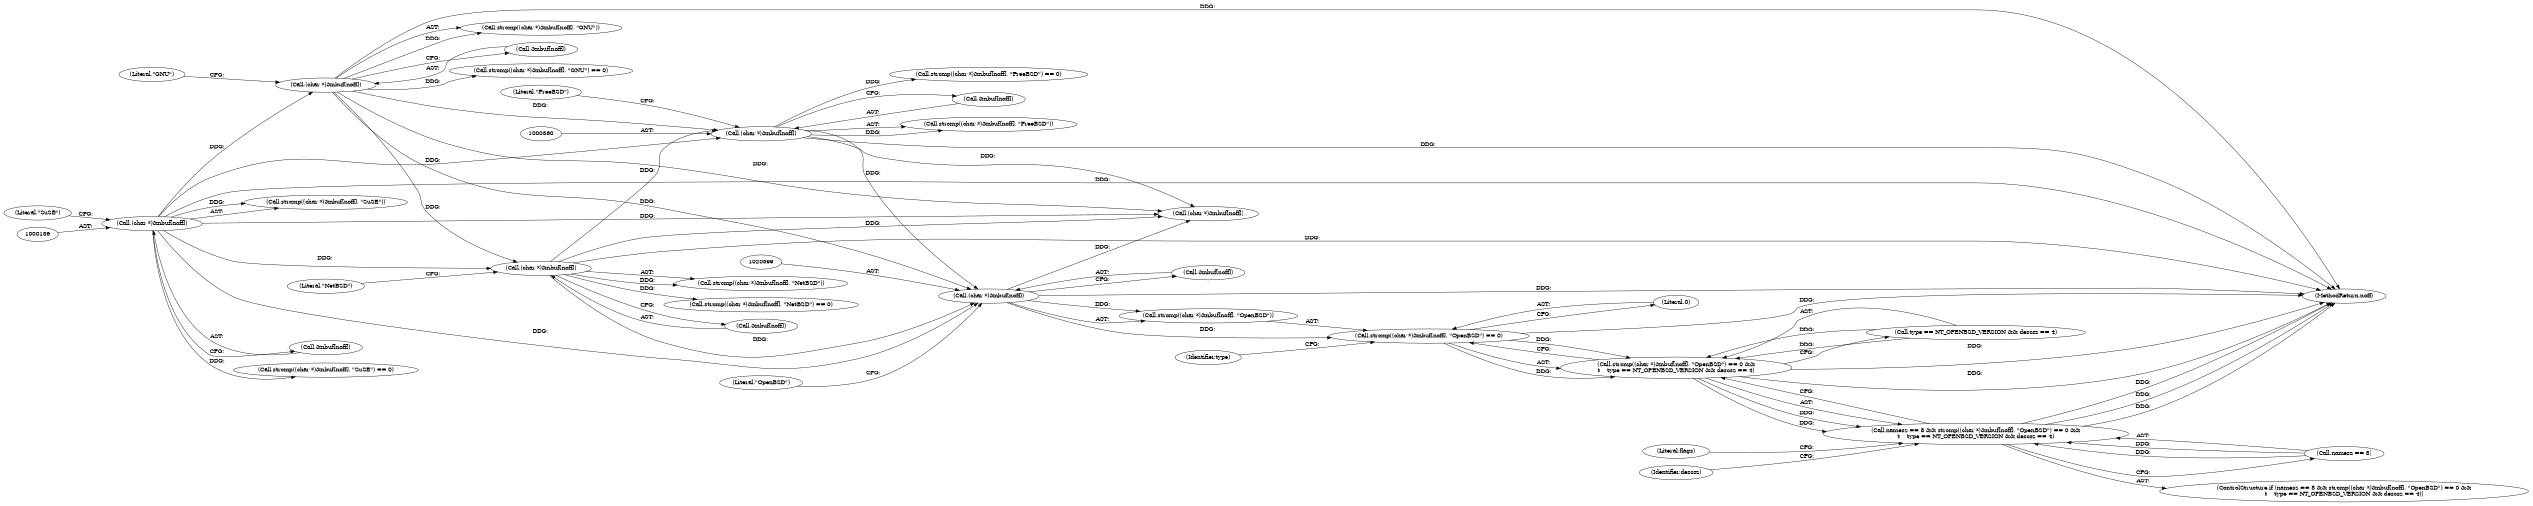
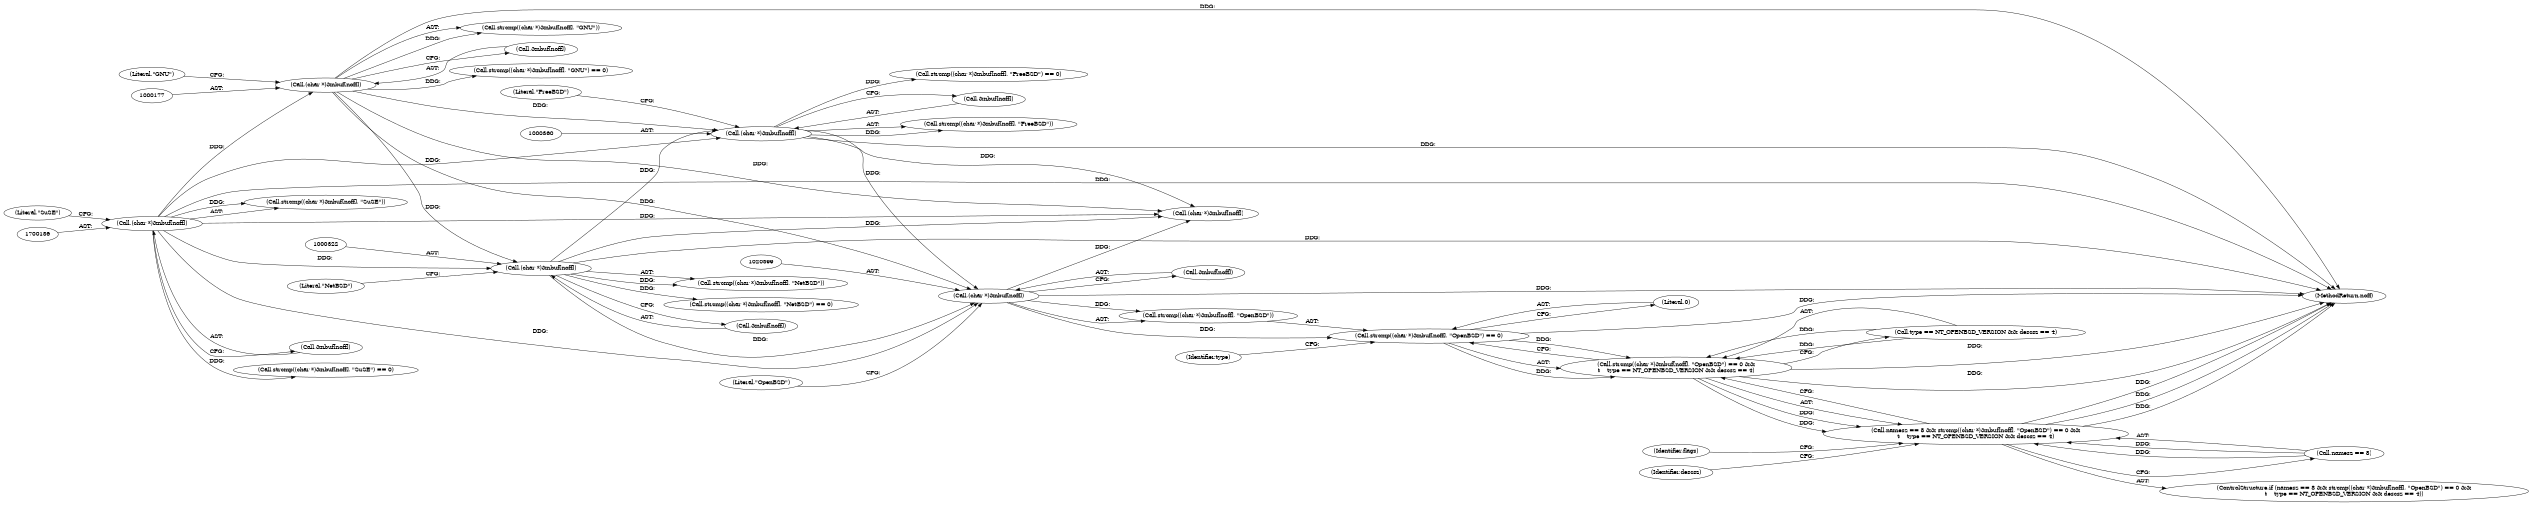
node "1000177": added
node "1000136": label "1000136" -> "1700136"
node "1000322": added
node "(Literal,flags)": label "(Literal,flags)" -> "(Identifier,flags)"
